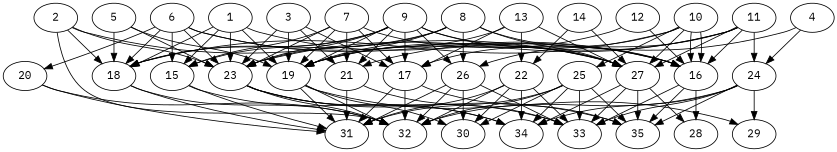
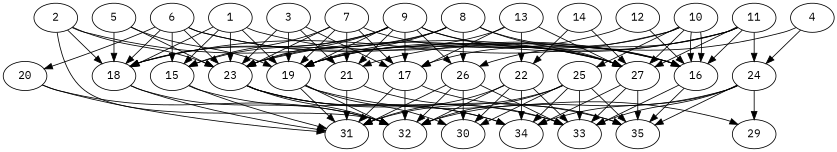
node "28": removed
